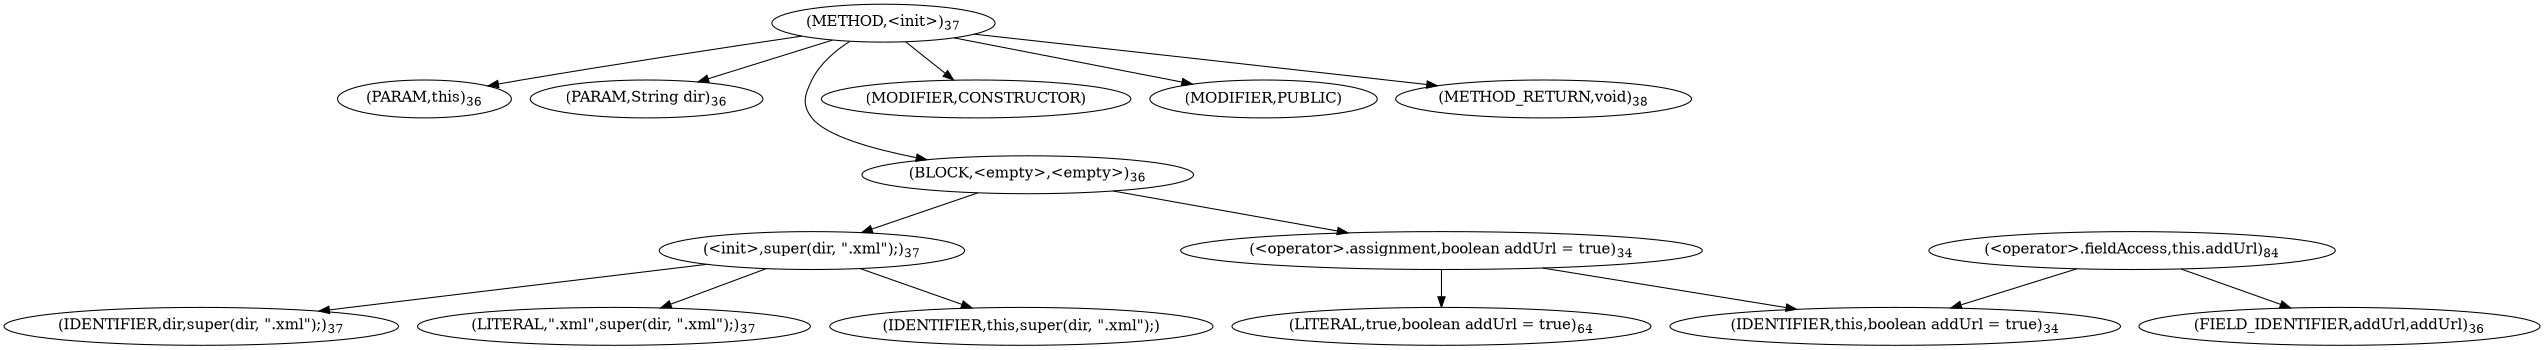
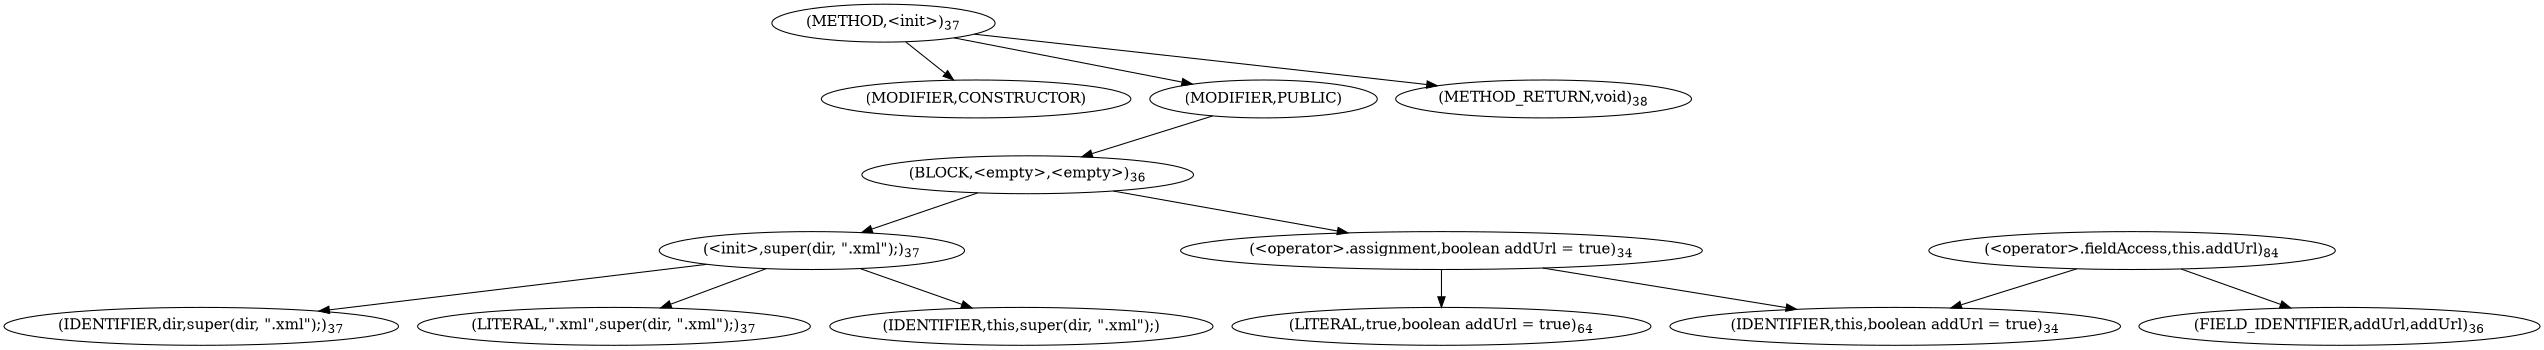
node "(PARAM,this)": removed
node "(PARAM,String dir)": removed
edge "(METHOD,<init>)" -> "(BLOCK,<empty>,<empty>)": now "(MODIFIER,PUBLIC)" -> "(BLOCK,<empty>,<empty>)"
